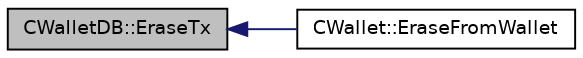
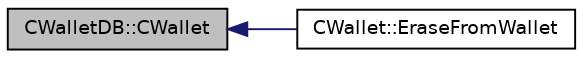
node "CWalletDB::EraseTx": label "CWalletDB::EraseTx" -> "CWalletDB::CWallet"
